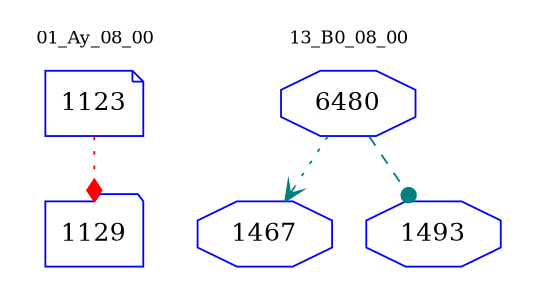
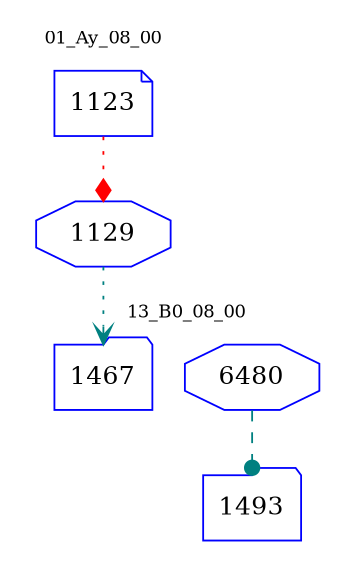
edge "6480" -> "1467": now "1129" -> "1467"
node "1129": shape folder -> octagon
node "1467": shape octagon -> folder
node "1493": shape octagon -> folder
